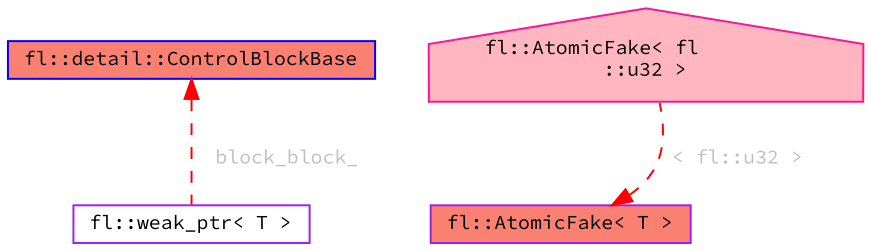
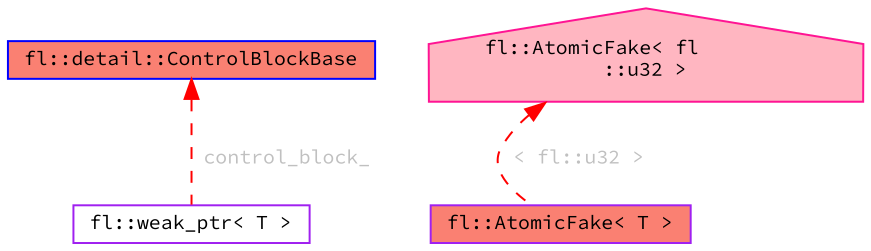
edge "fl::AtomicFake< fl ::u32 >" -> "fl::AtomicFake< T >": reversed
edge "fl::weak_ptr< T >" -> "fl::detail::ControlBlockBase": label " block_block_" -> " control_block_"
